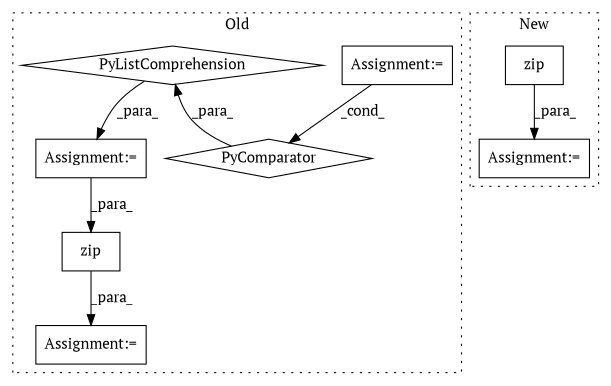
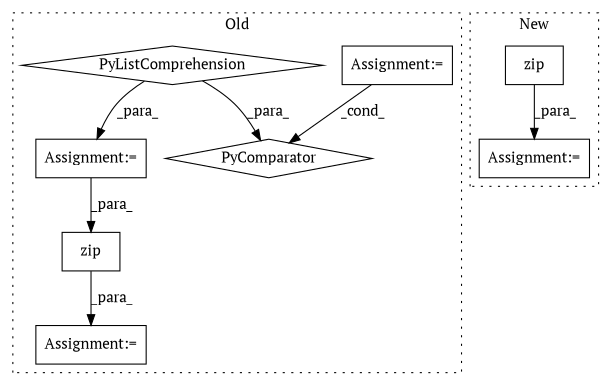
edge "PyComparator" -> "PyListComprehension": reversed
